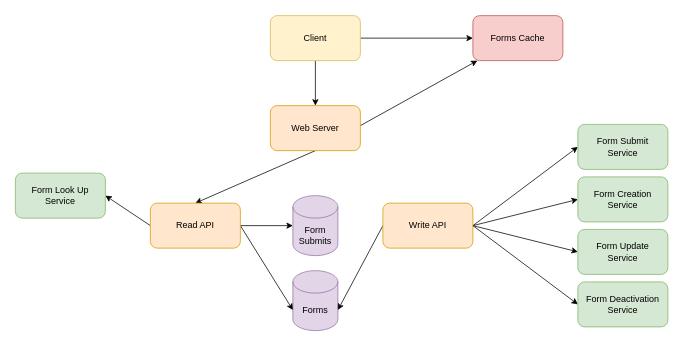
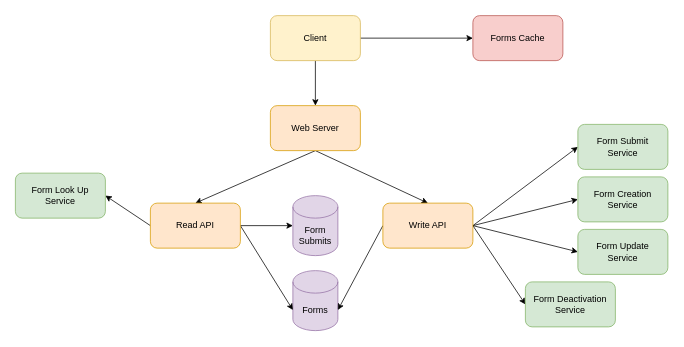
edge "Web Server" -> "Forms Cache": now "Web Server" -> "Write API"
node "Form Deactivation Service": moved (623, 304) -> (570, 304)
